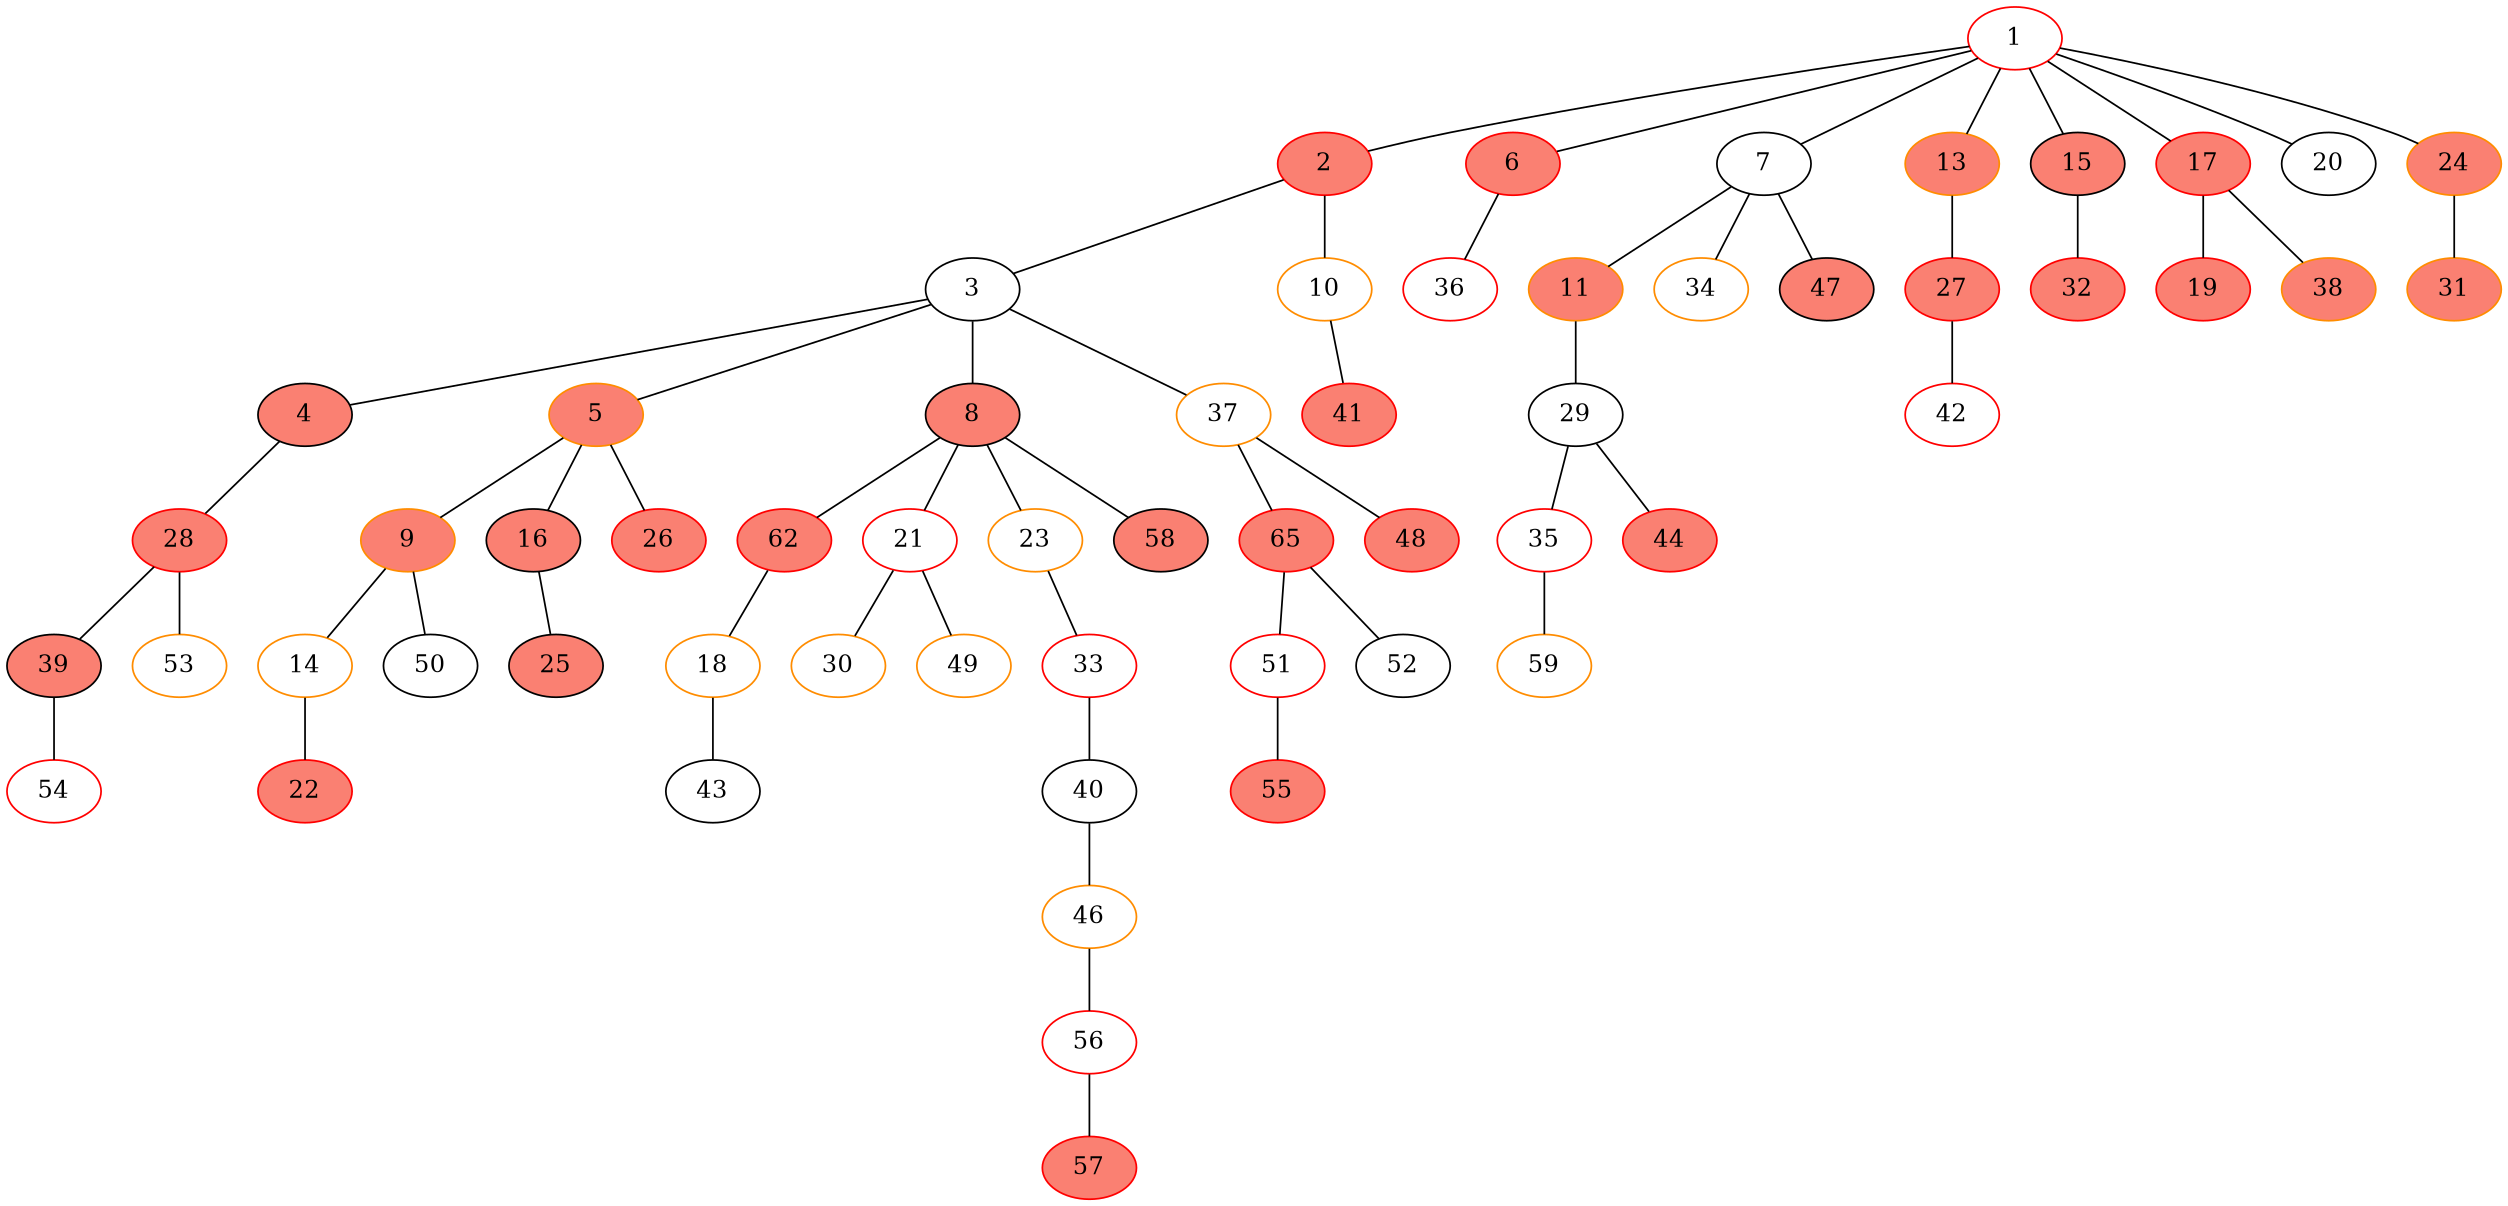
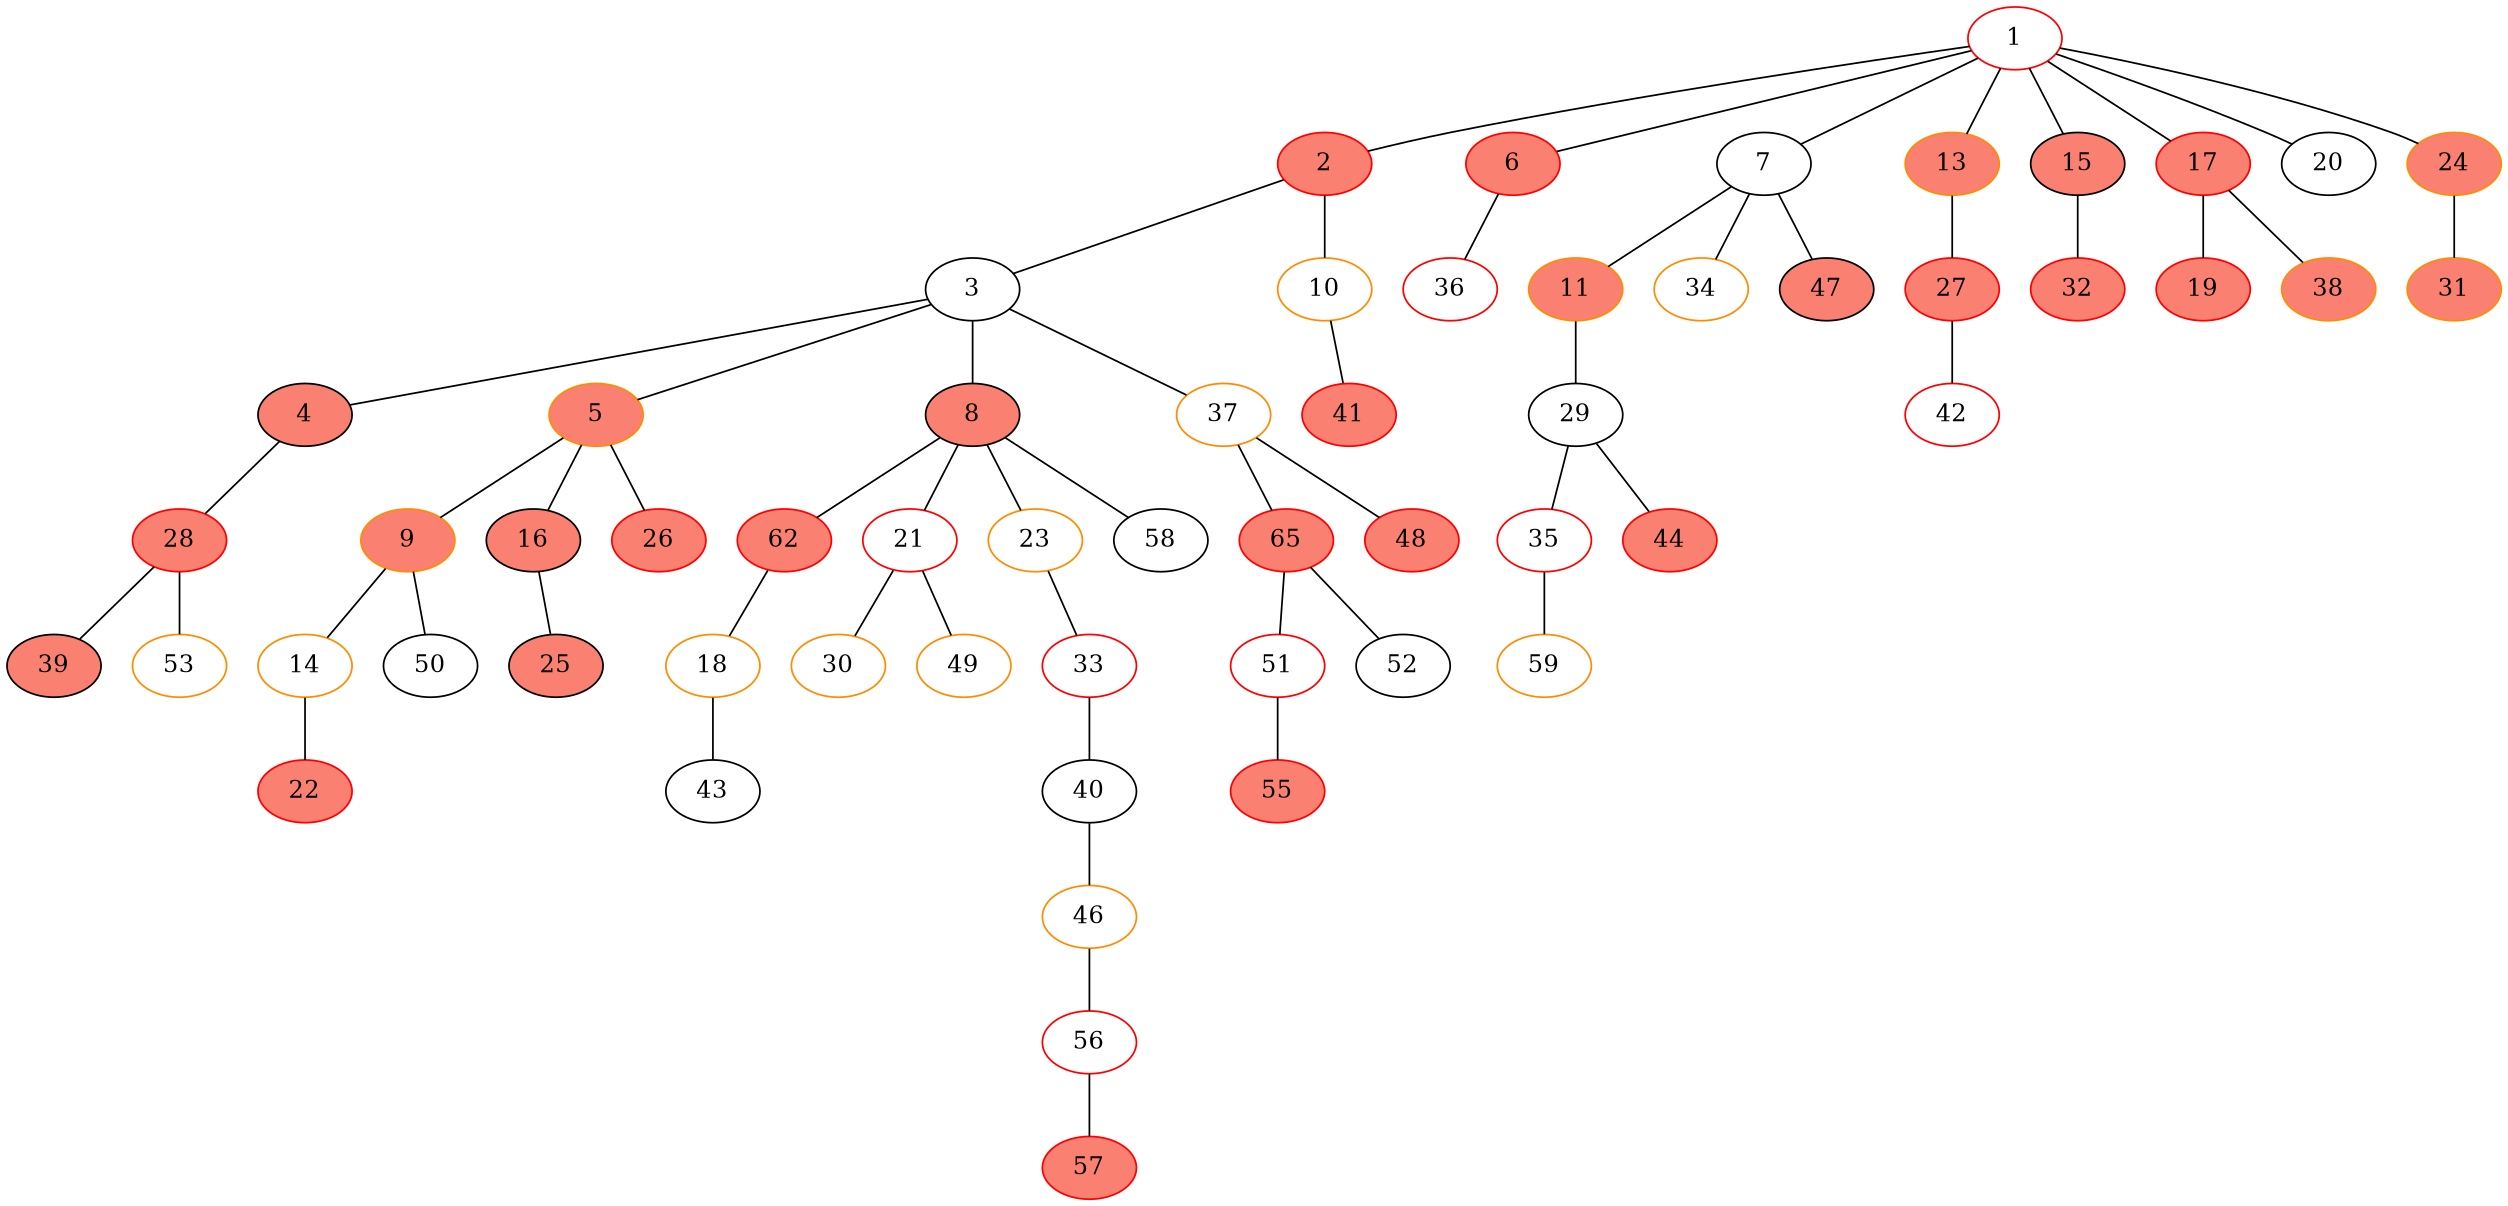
node "58": fillcolor salmon -> white
node "54": removed
